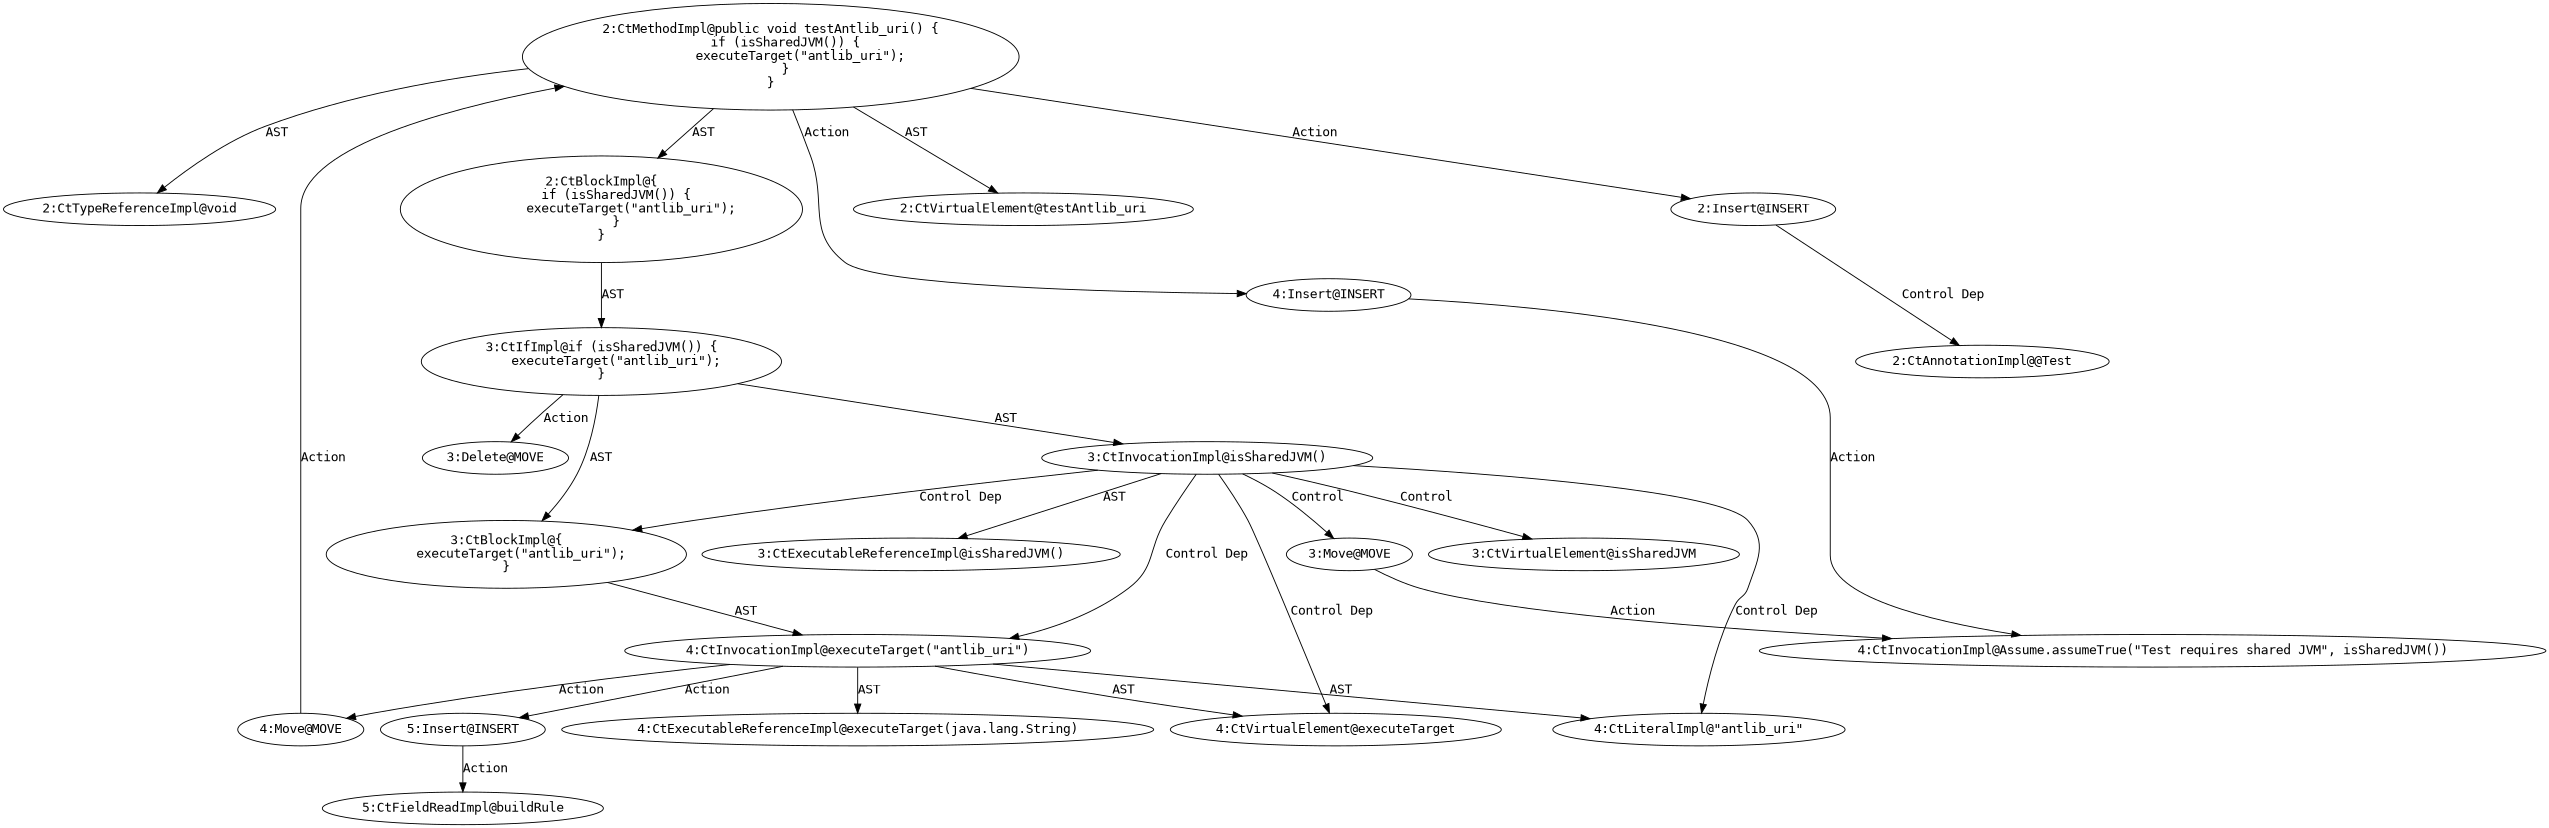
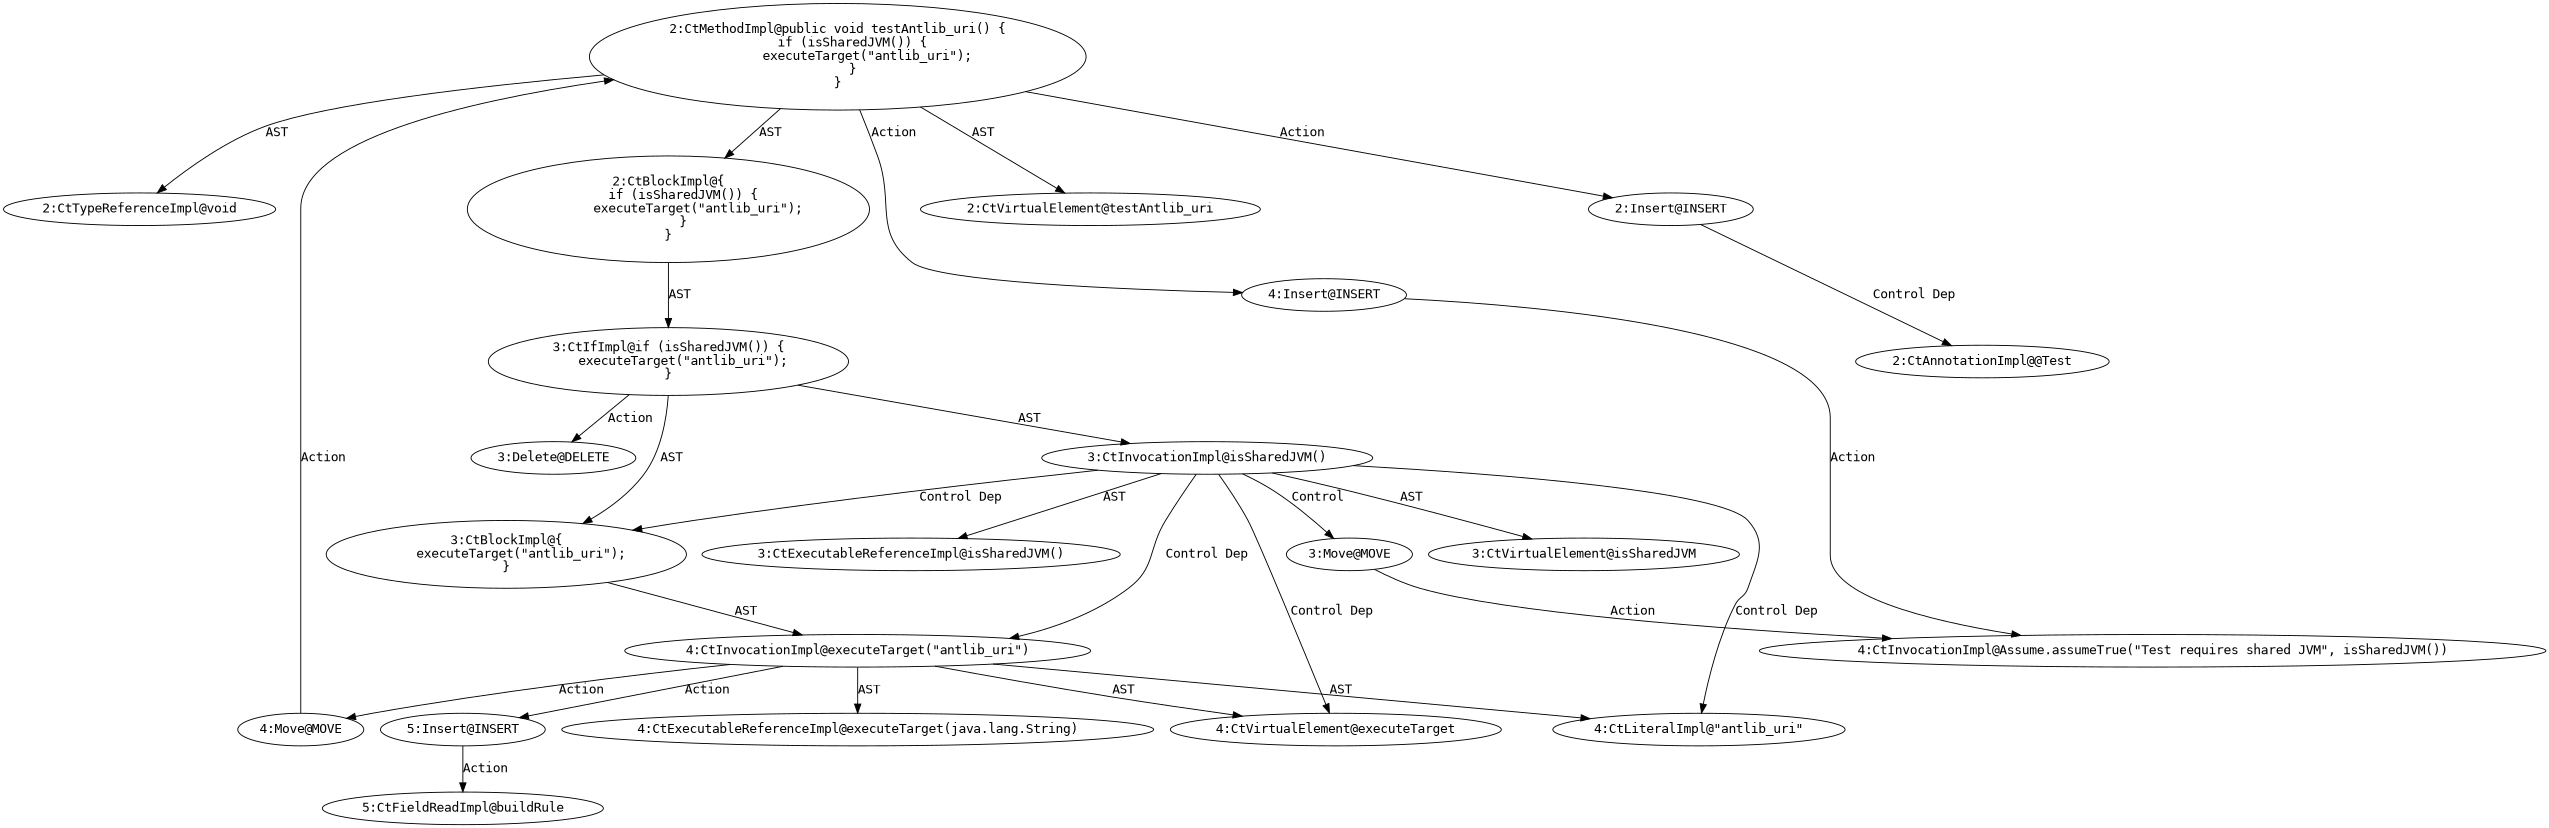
node "3:Delete@MOVE": label "3:Delete@MOVE" -> "3:Delete@DELETE"
edge "3:CtInvocationImpl@isSharedJVM()" -> "3:CtVirtualElement@isSharedJVM": label "Control" -> "AST"
